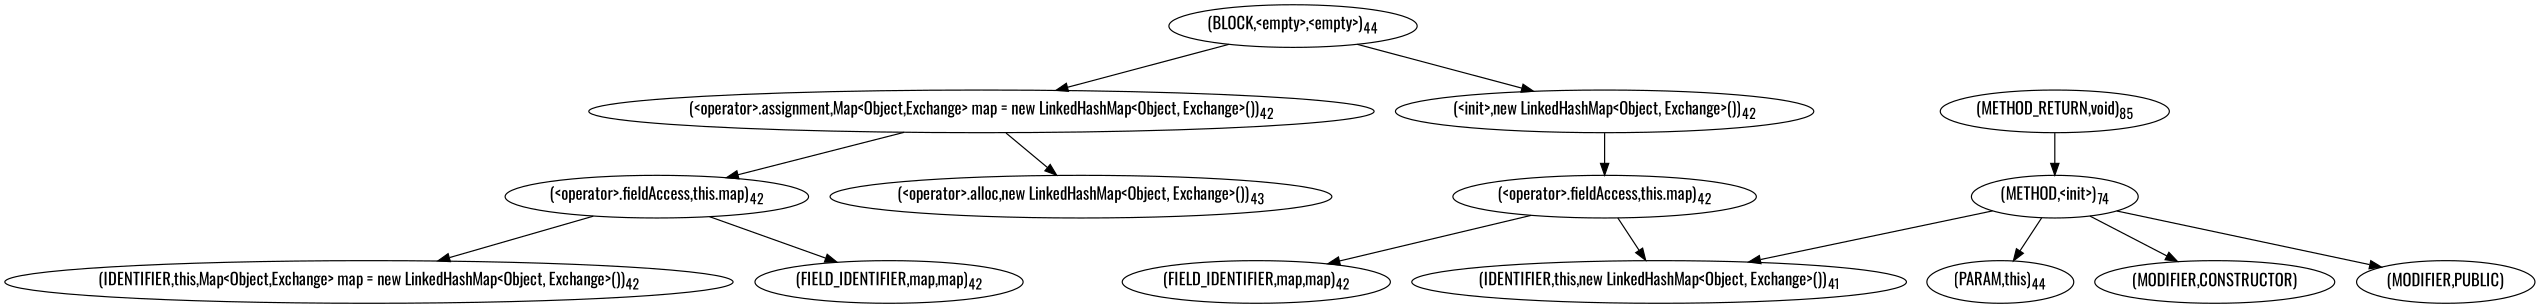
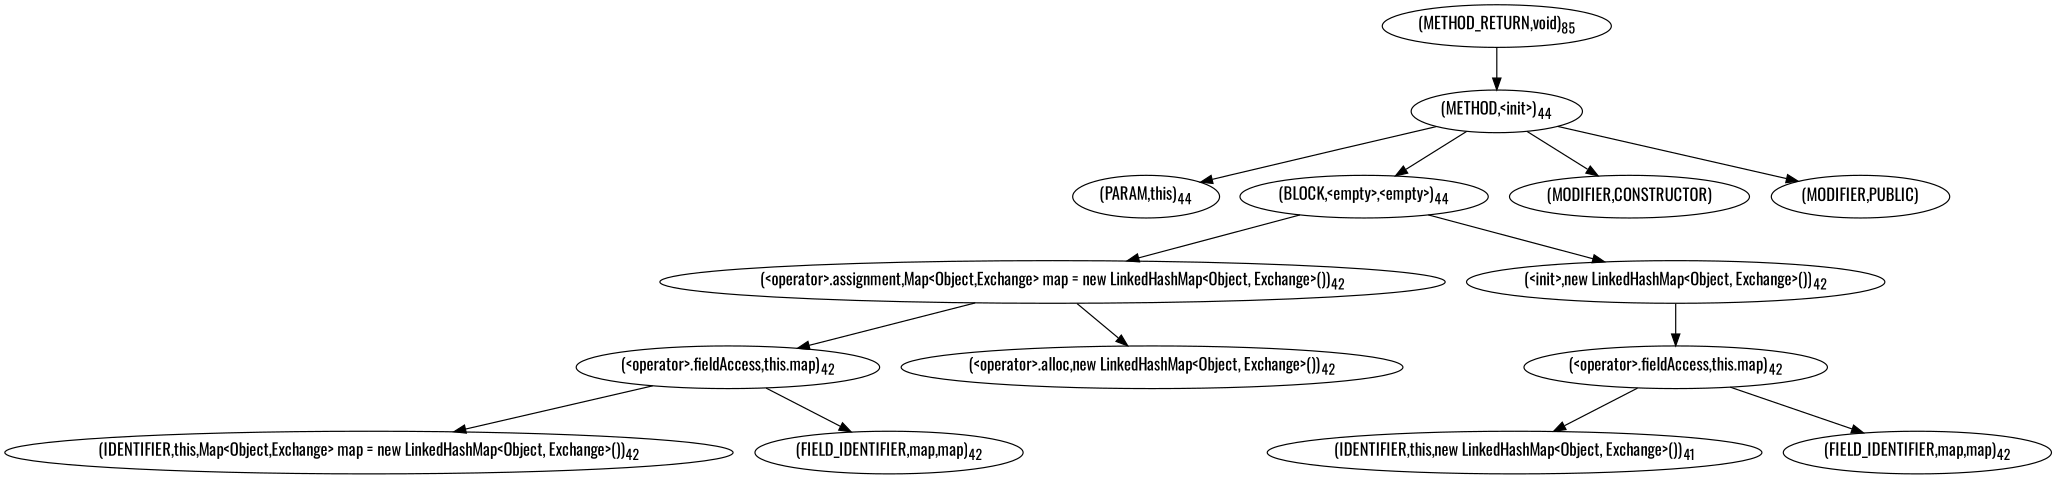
node "(<operator>.alloc,new LinkedHashMap<Object, Exchange>())": text "43" -> "42"
node "(METHOD,<init>)": text "74" -> "44"
edge "(METHOD,<init>)" -> "(IDENTIFIER,this,new LinkedHashMap<Object, Exchange>())": now "(METHOD,<init>)" -> "(BLOCK,<empty>,<empty>)"
